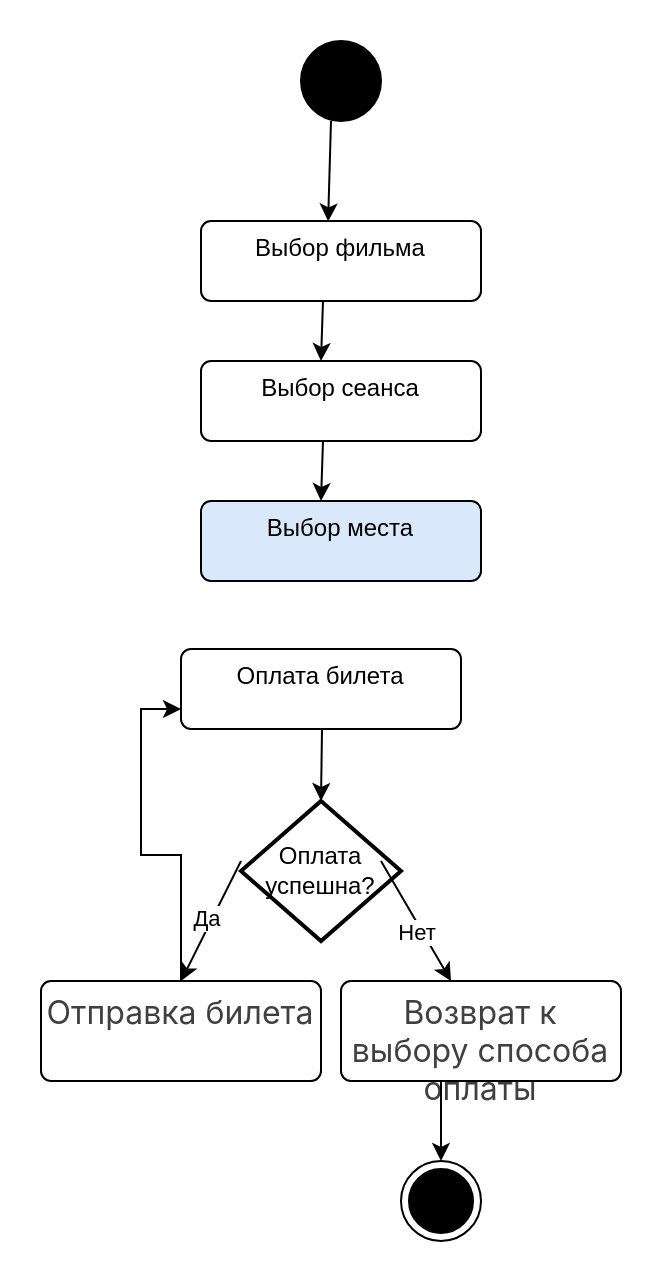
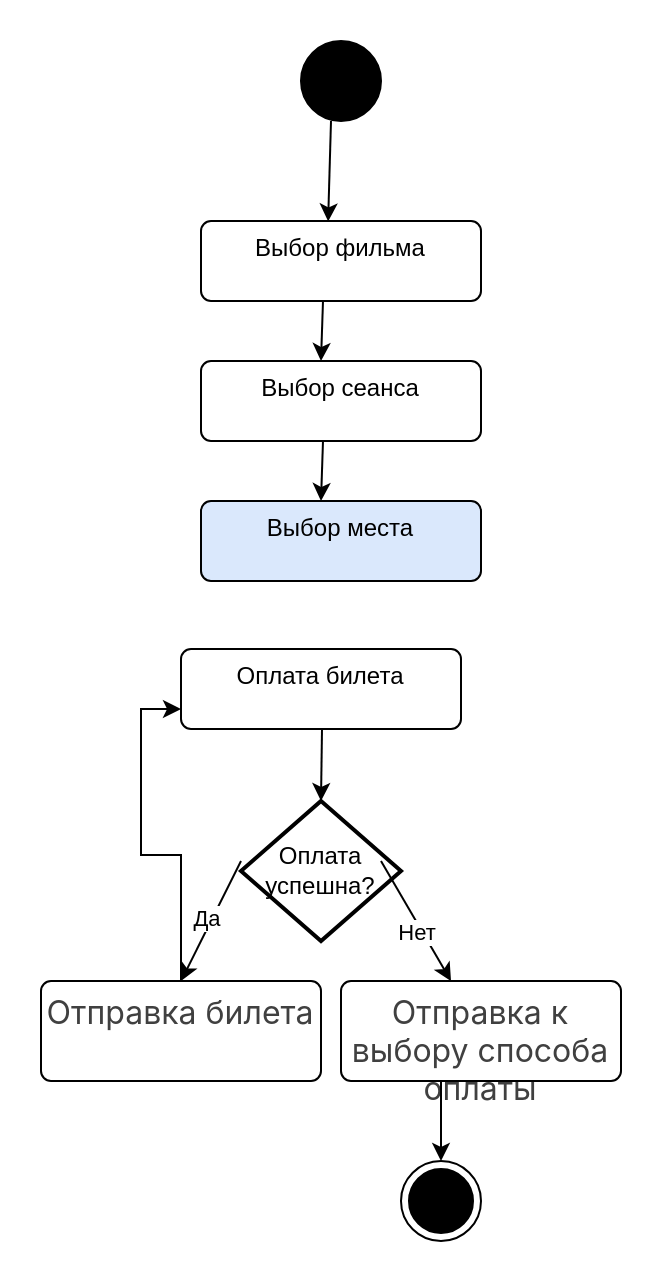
node "Возврат к выбору способа оплаты": label "Возврат к выбору способа оплаты" -> "Отправка к выбору способа оплаты"
